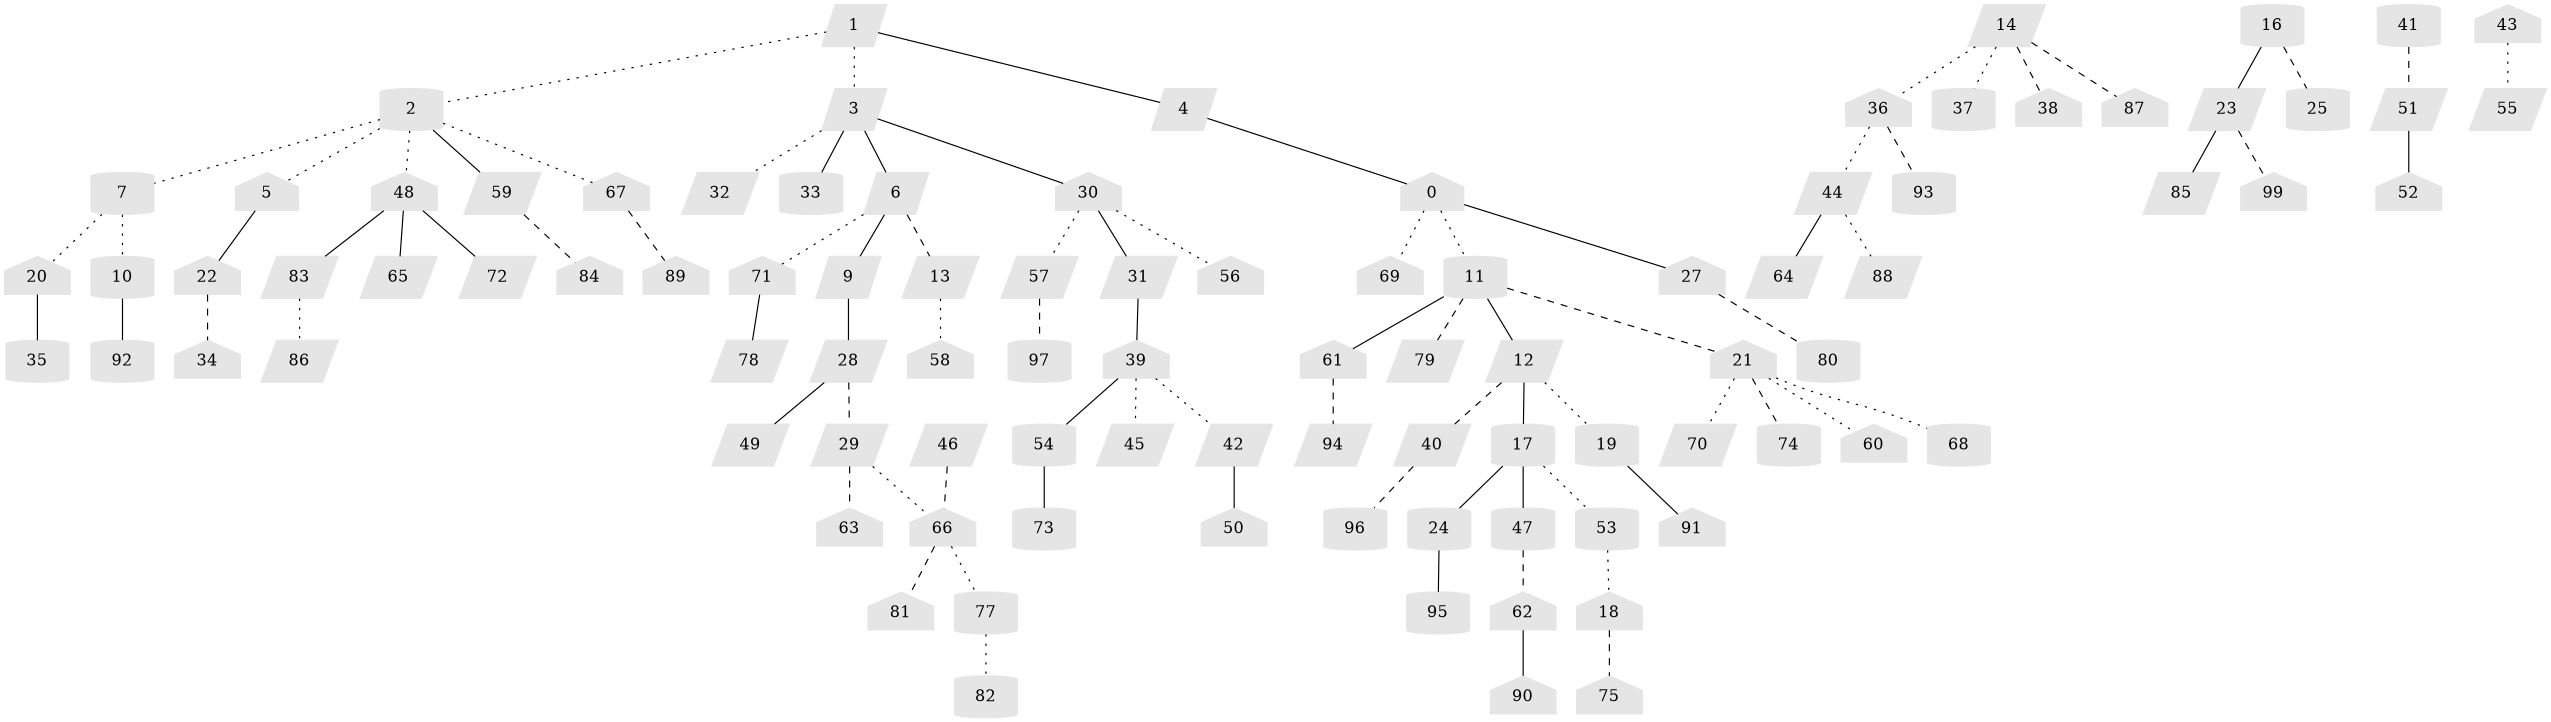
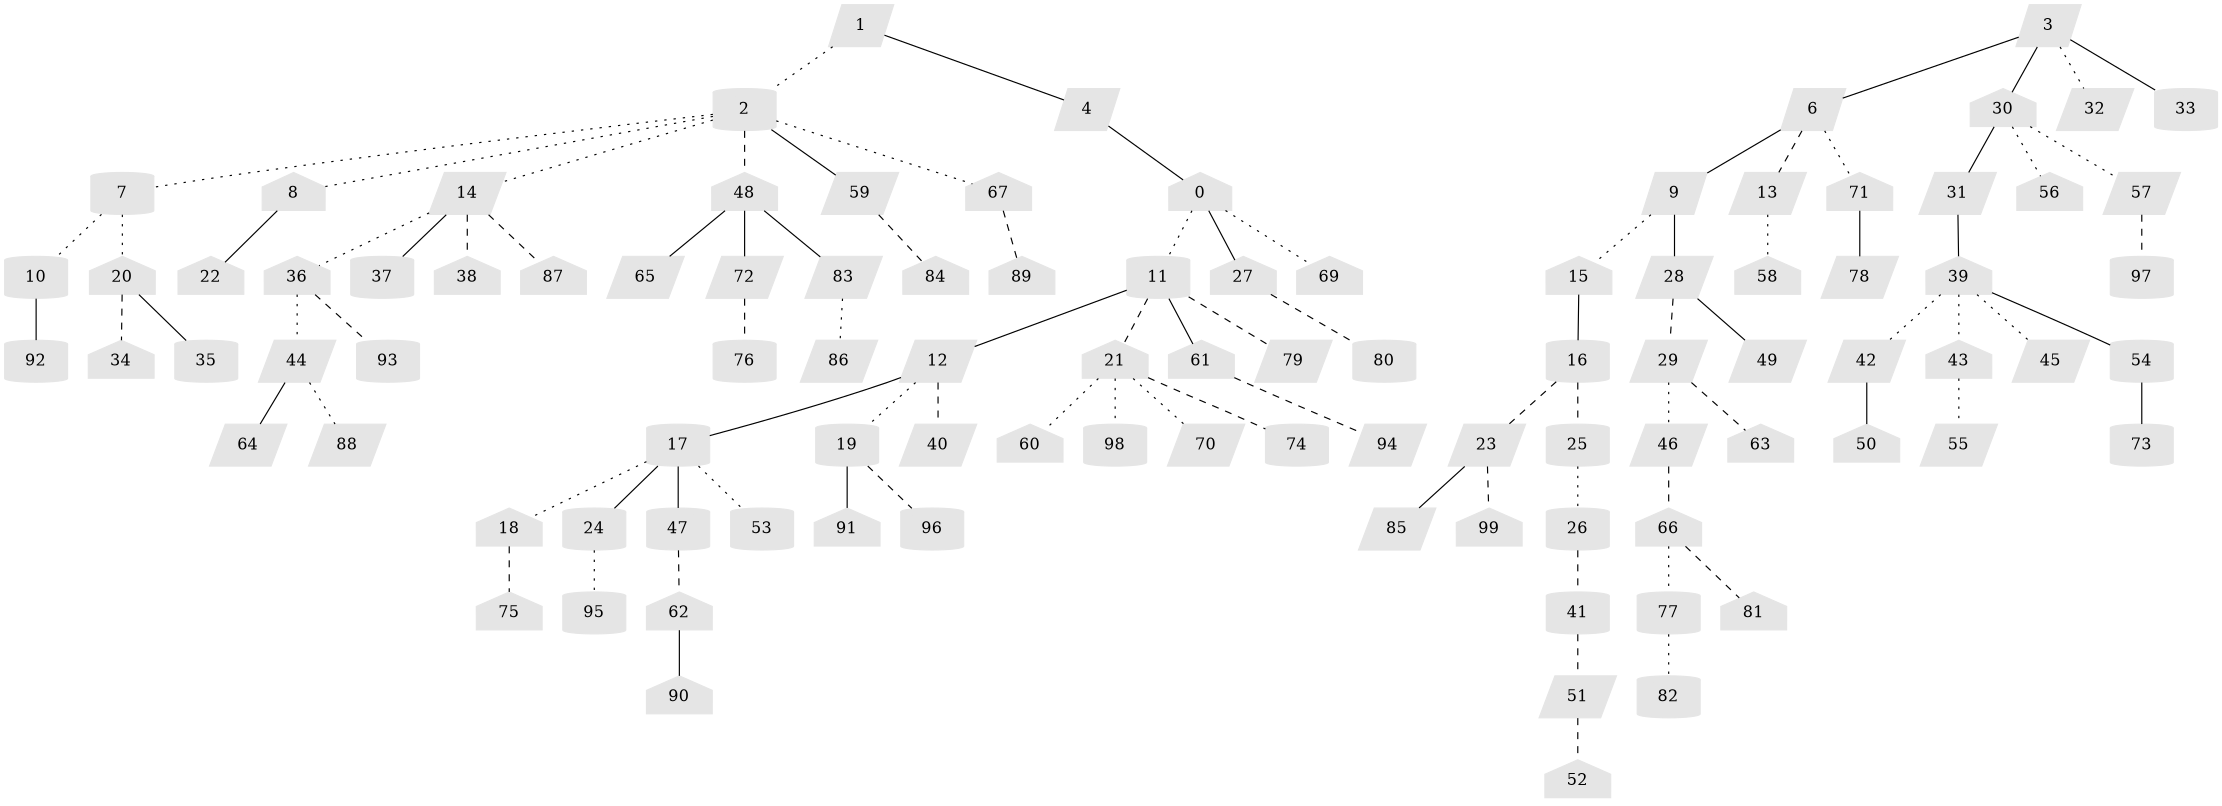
edge "1" -- "3": removed
edge "14" -- "37": style dotted -> solid
edge "16" -- "23": style solid -> dashed
edge "2" -- "14": added
edge "2" -- "48": style dotted -> dashed
edge "51" -- "52": style solid -> dashed
node "5": label "5" -> "8"
node "15": added
edge "22" -- "34": now "20" -- "34"
edge "39" -- "43": added
node "76": added
node "68": label "68" -> "98"
edge "40" -- "96": now "19" -- "96"
edge "29" -- "66": now "29" -- "46"
node "26": added
edge "24" -- "95": style solid -> dotted
edge "53" -- "18": now "17" -- "18"
